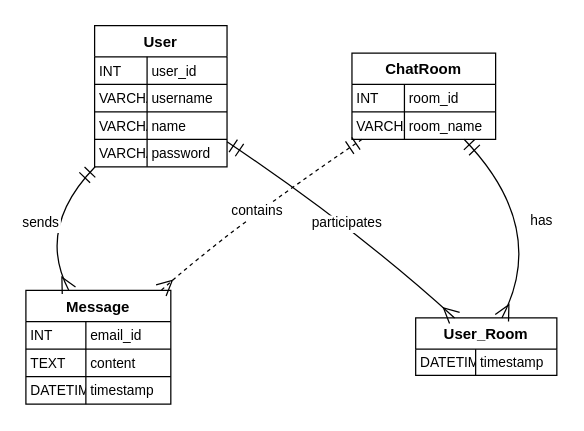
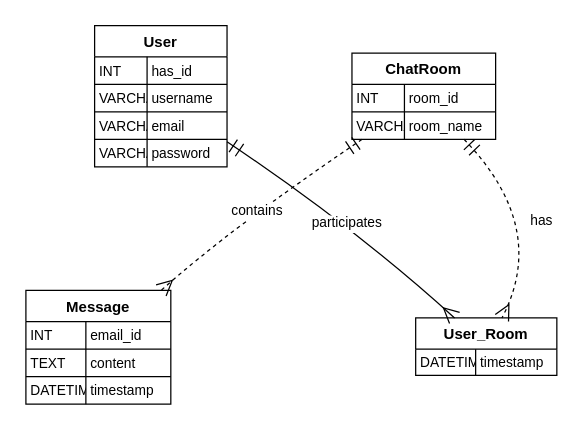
node "user_id": label "user_id" -> "has_id"
node "name": label "name" -> "email"
edge "ChatRoom" -- "User_Room": style solid -> dashed
edge "User" -- "Message": removed, label "sends"
